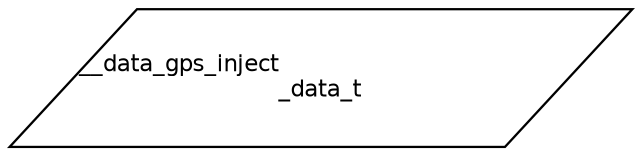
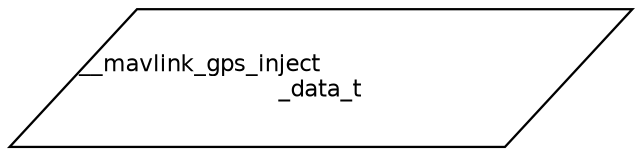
node "__data_gps_inject _data_t": label "__data_gps_inject _data_t" -> "__mavlink_gps_inject _data_t"
